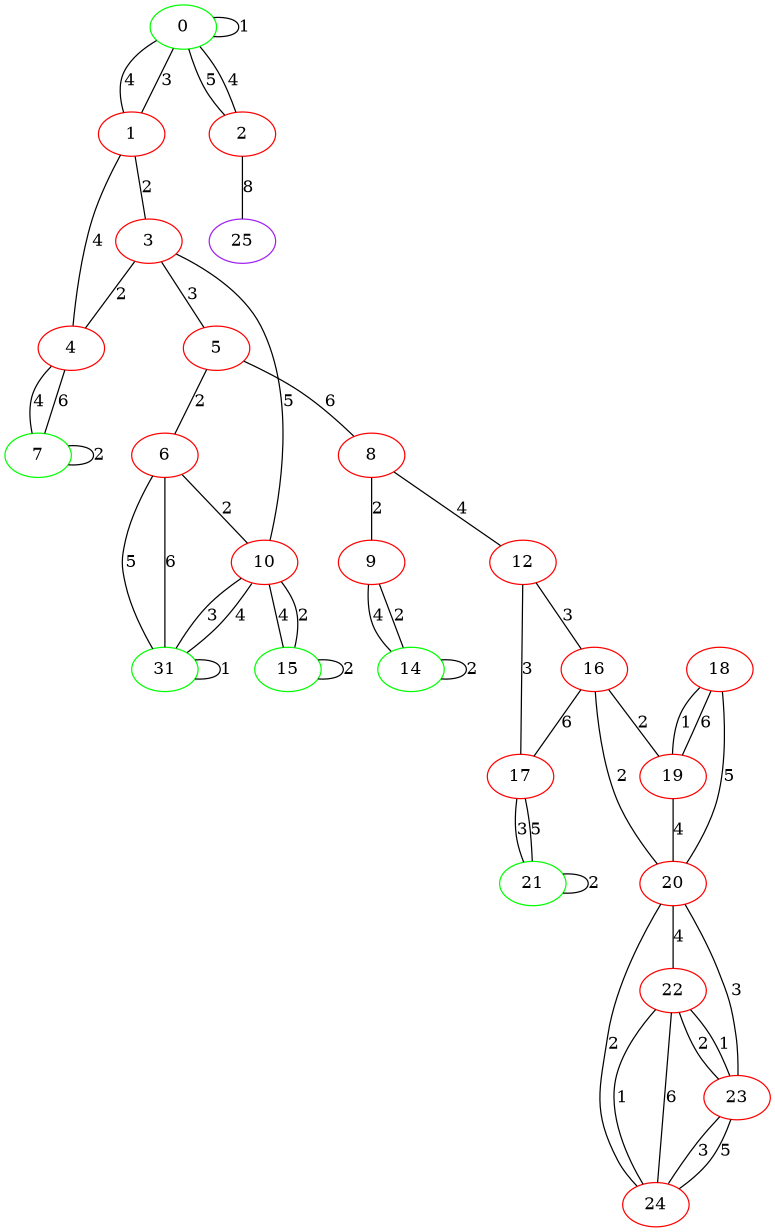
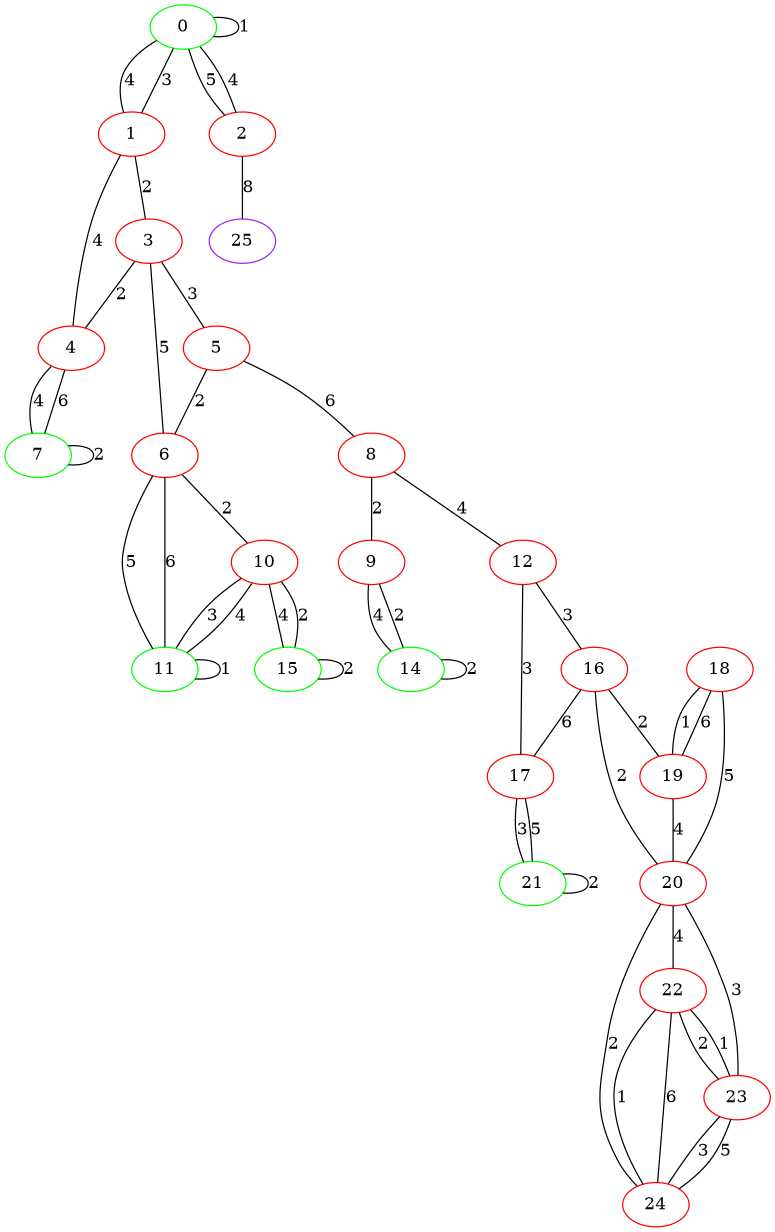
edge "3" -- "10": now "3" -- "6"
node "31": label "31" -> "11"
